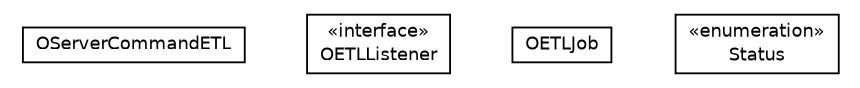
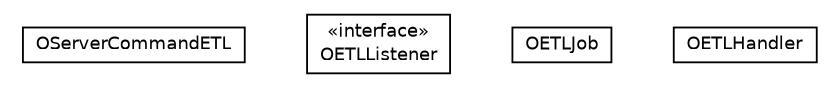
node "OETLHandler": added
node "Status": removed
